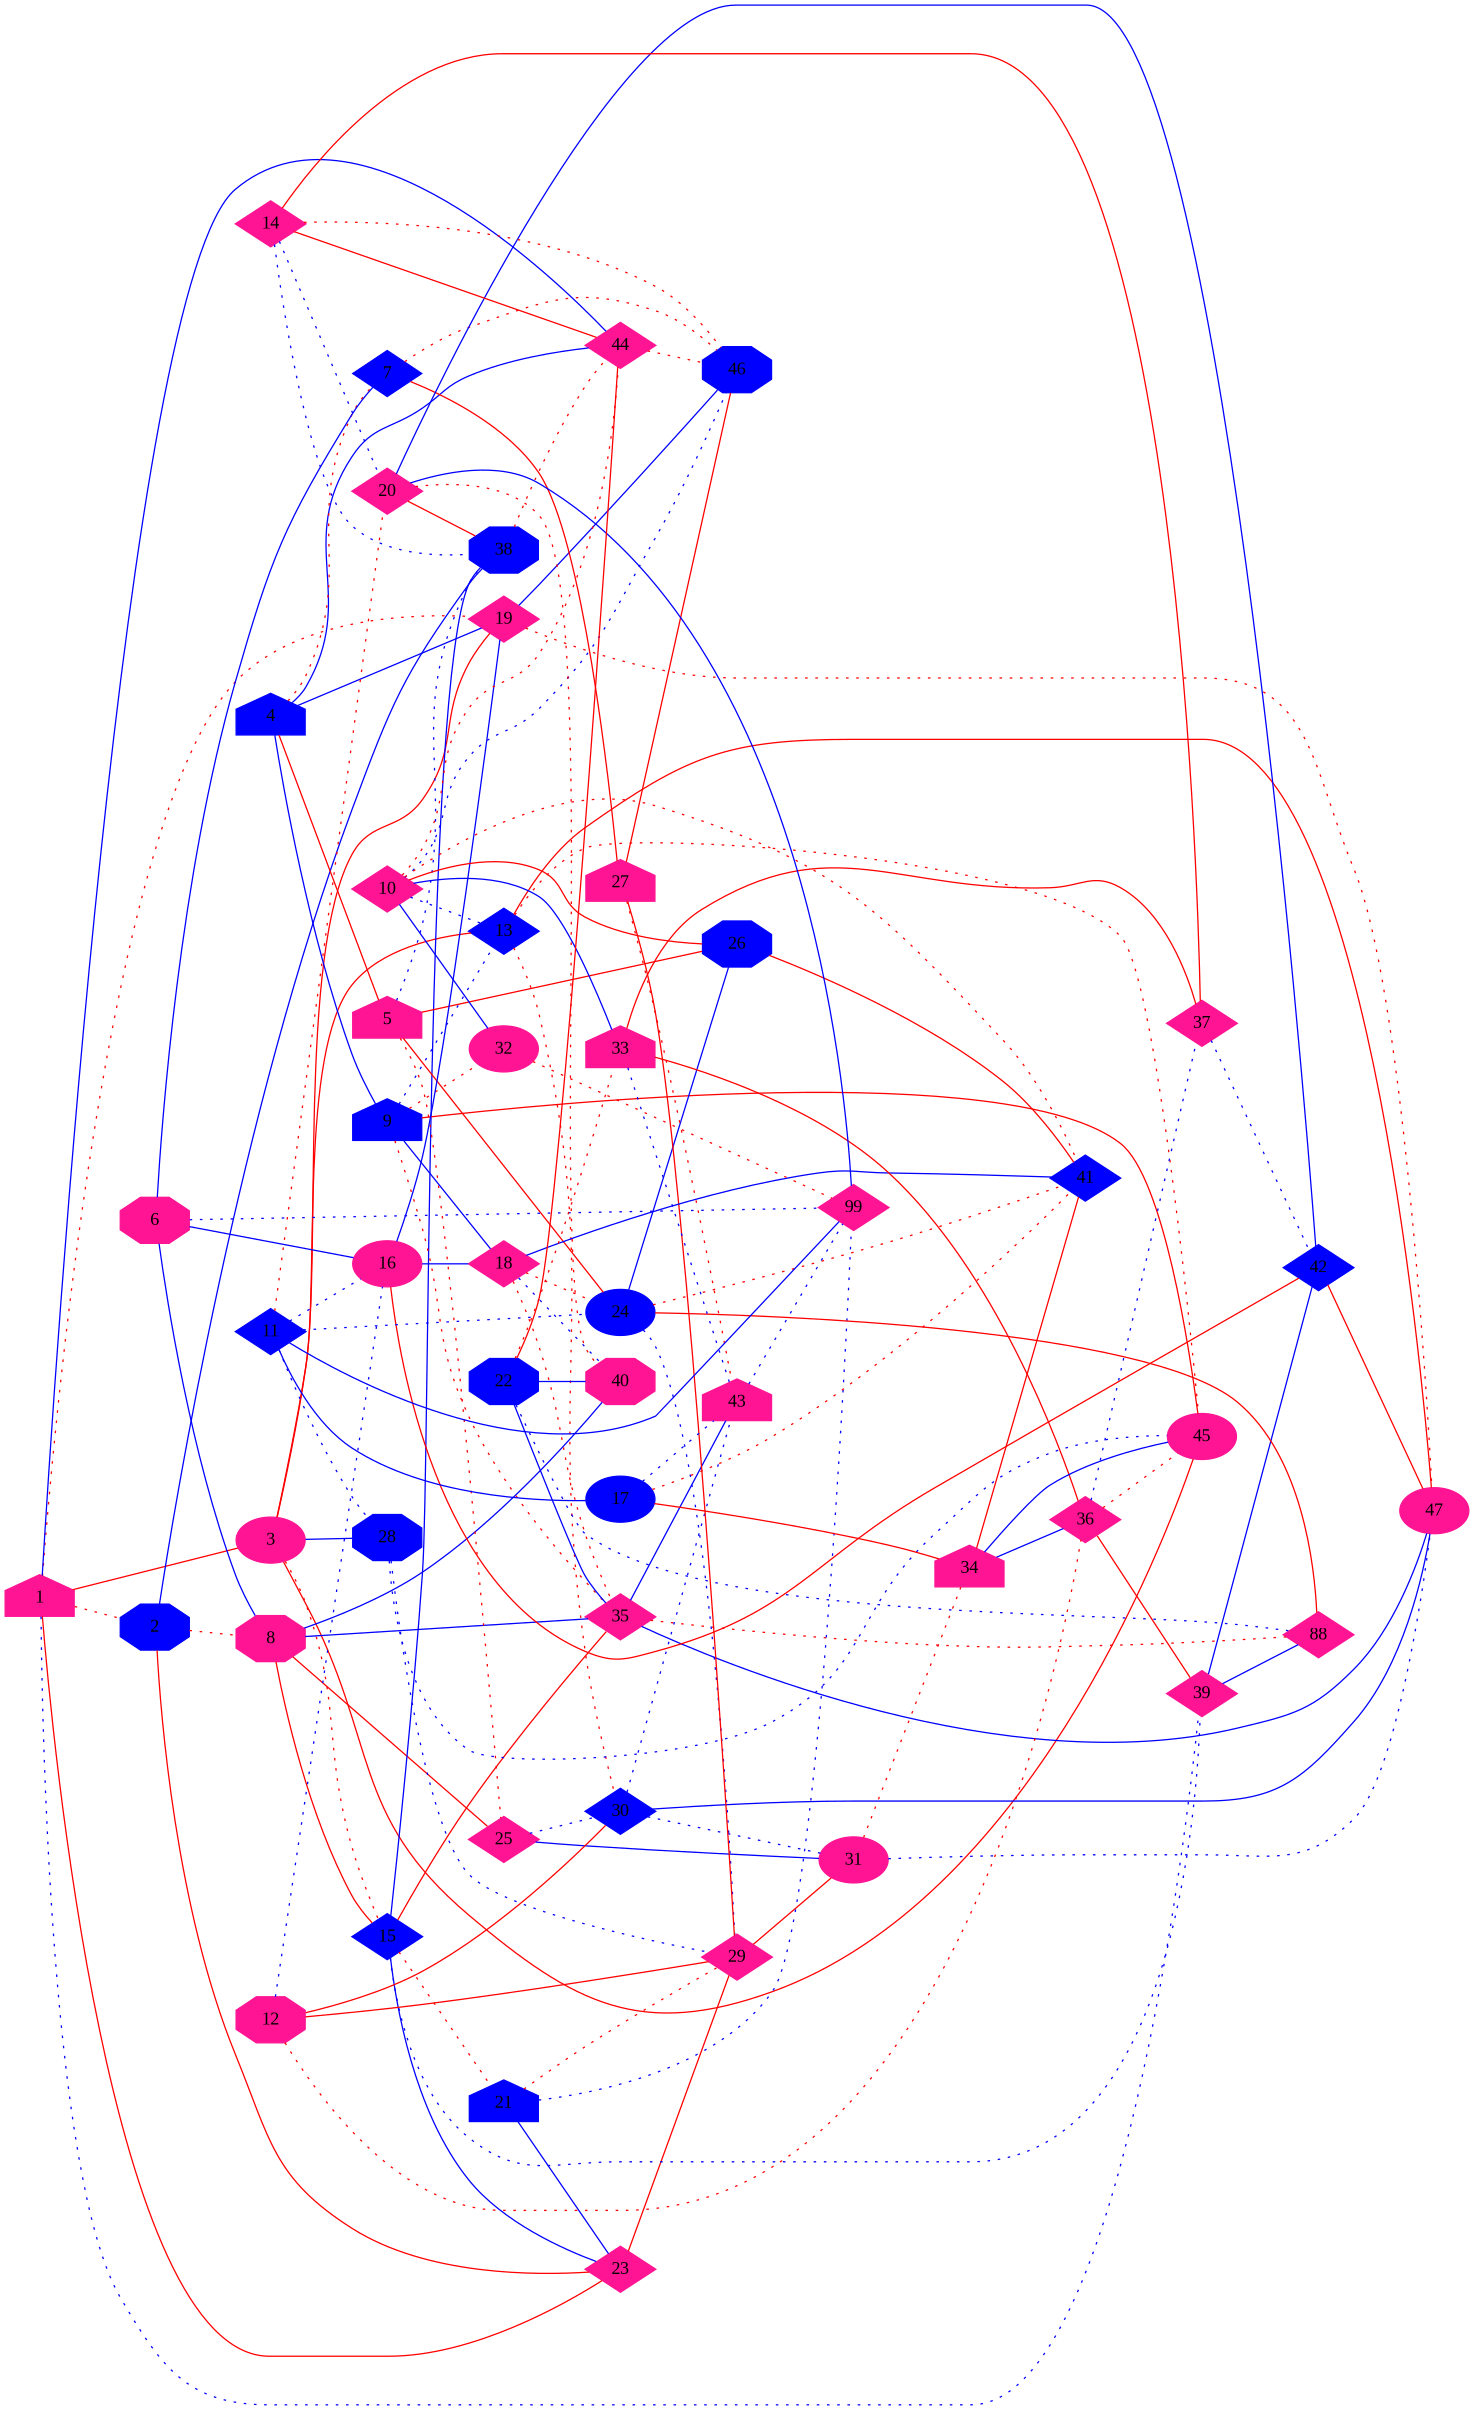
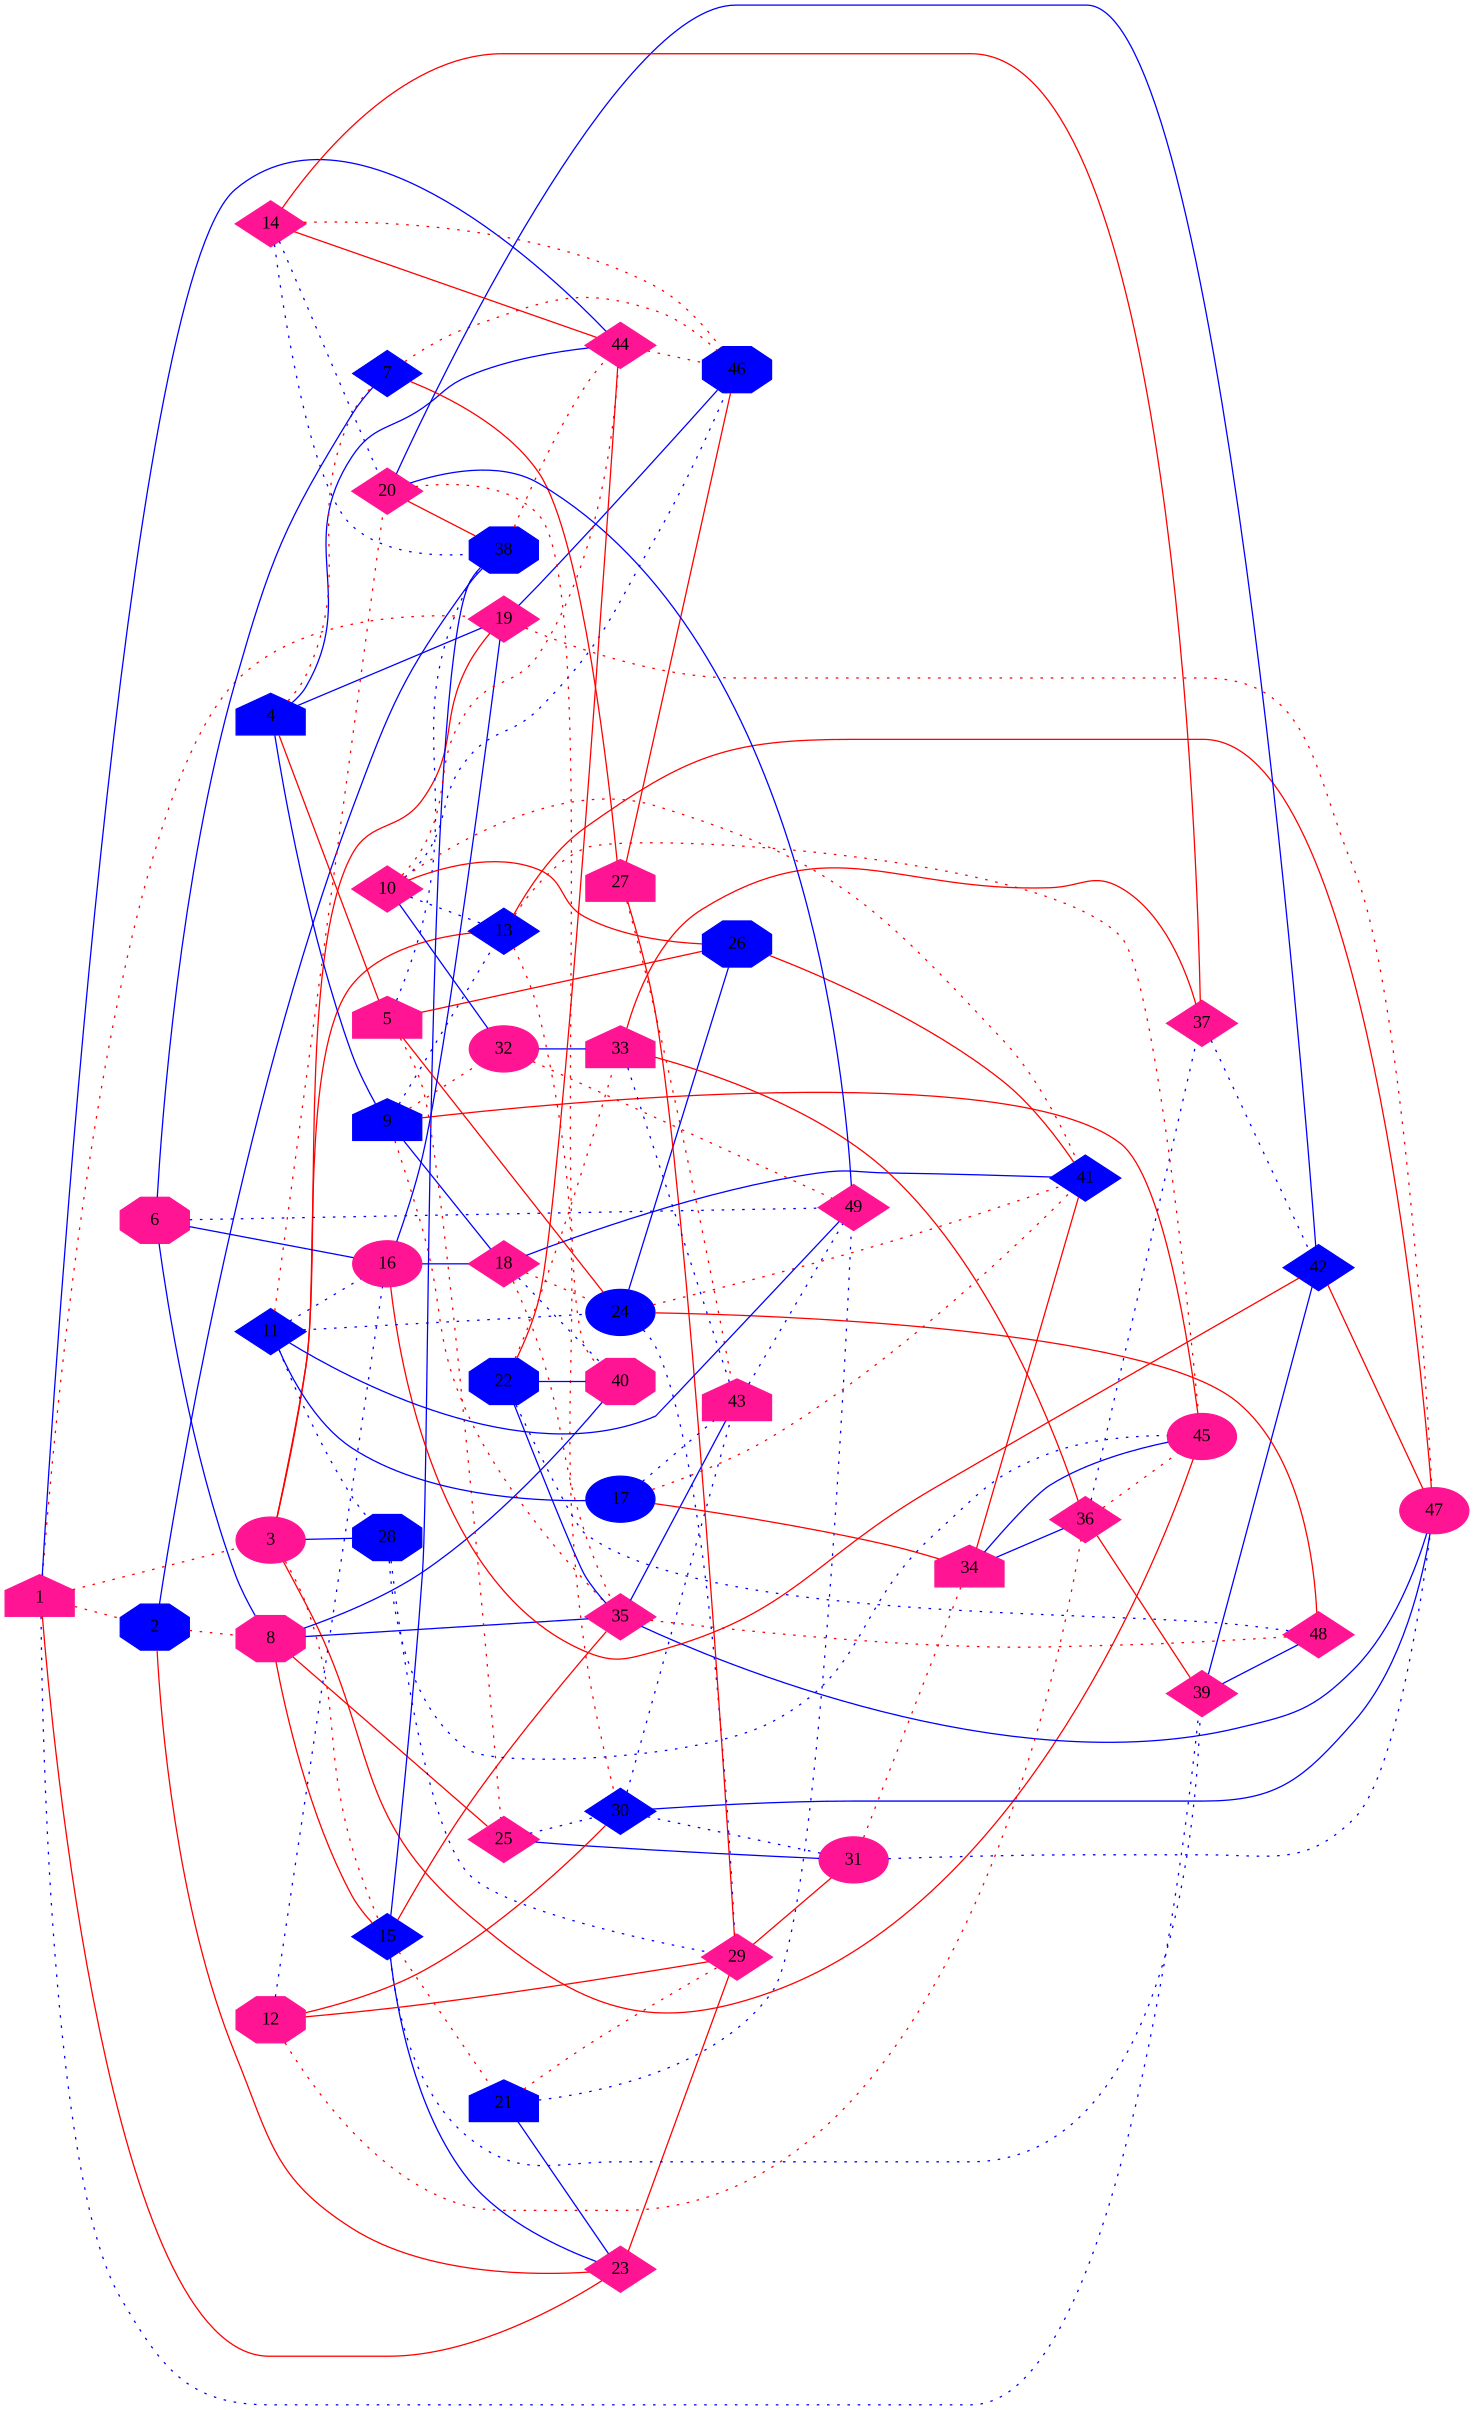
edge "10" -- "33": now "32" -- "33"
node "99": label "99" -> "49"
edge "3" -- "1": style solid -> dotted
node "88": label "88" -> "48"
